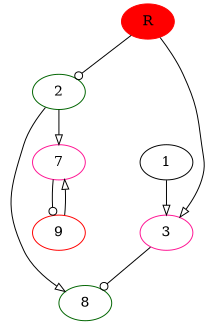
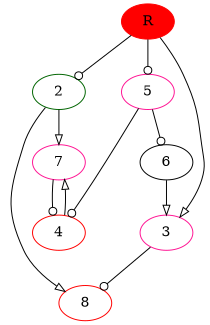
node "5": added
node "1": label "1" -> "6"
node "9": label "9" -> "4"
node "8": color darkgreen -> red
